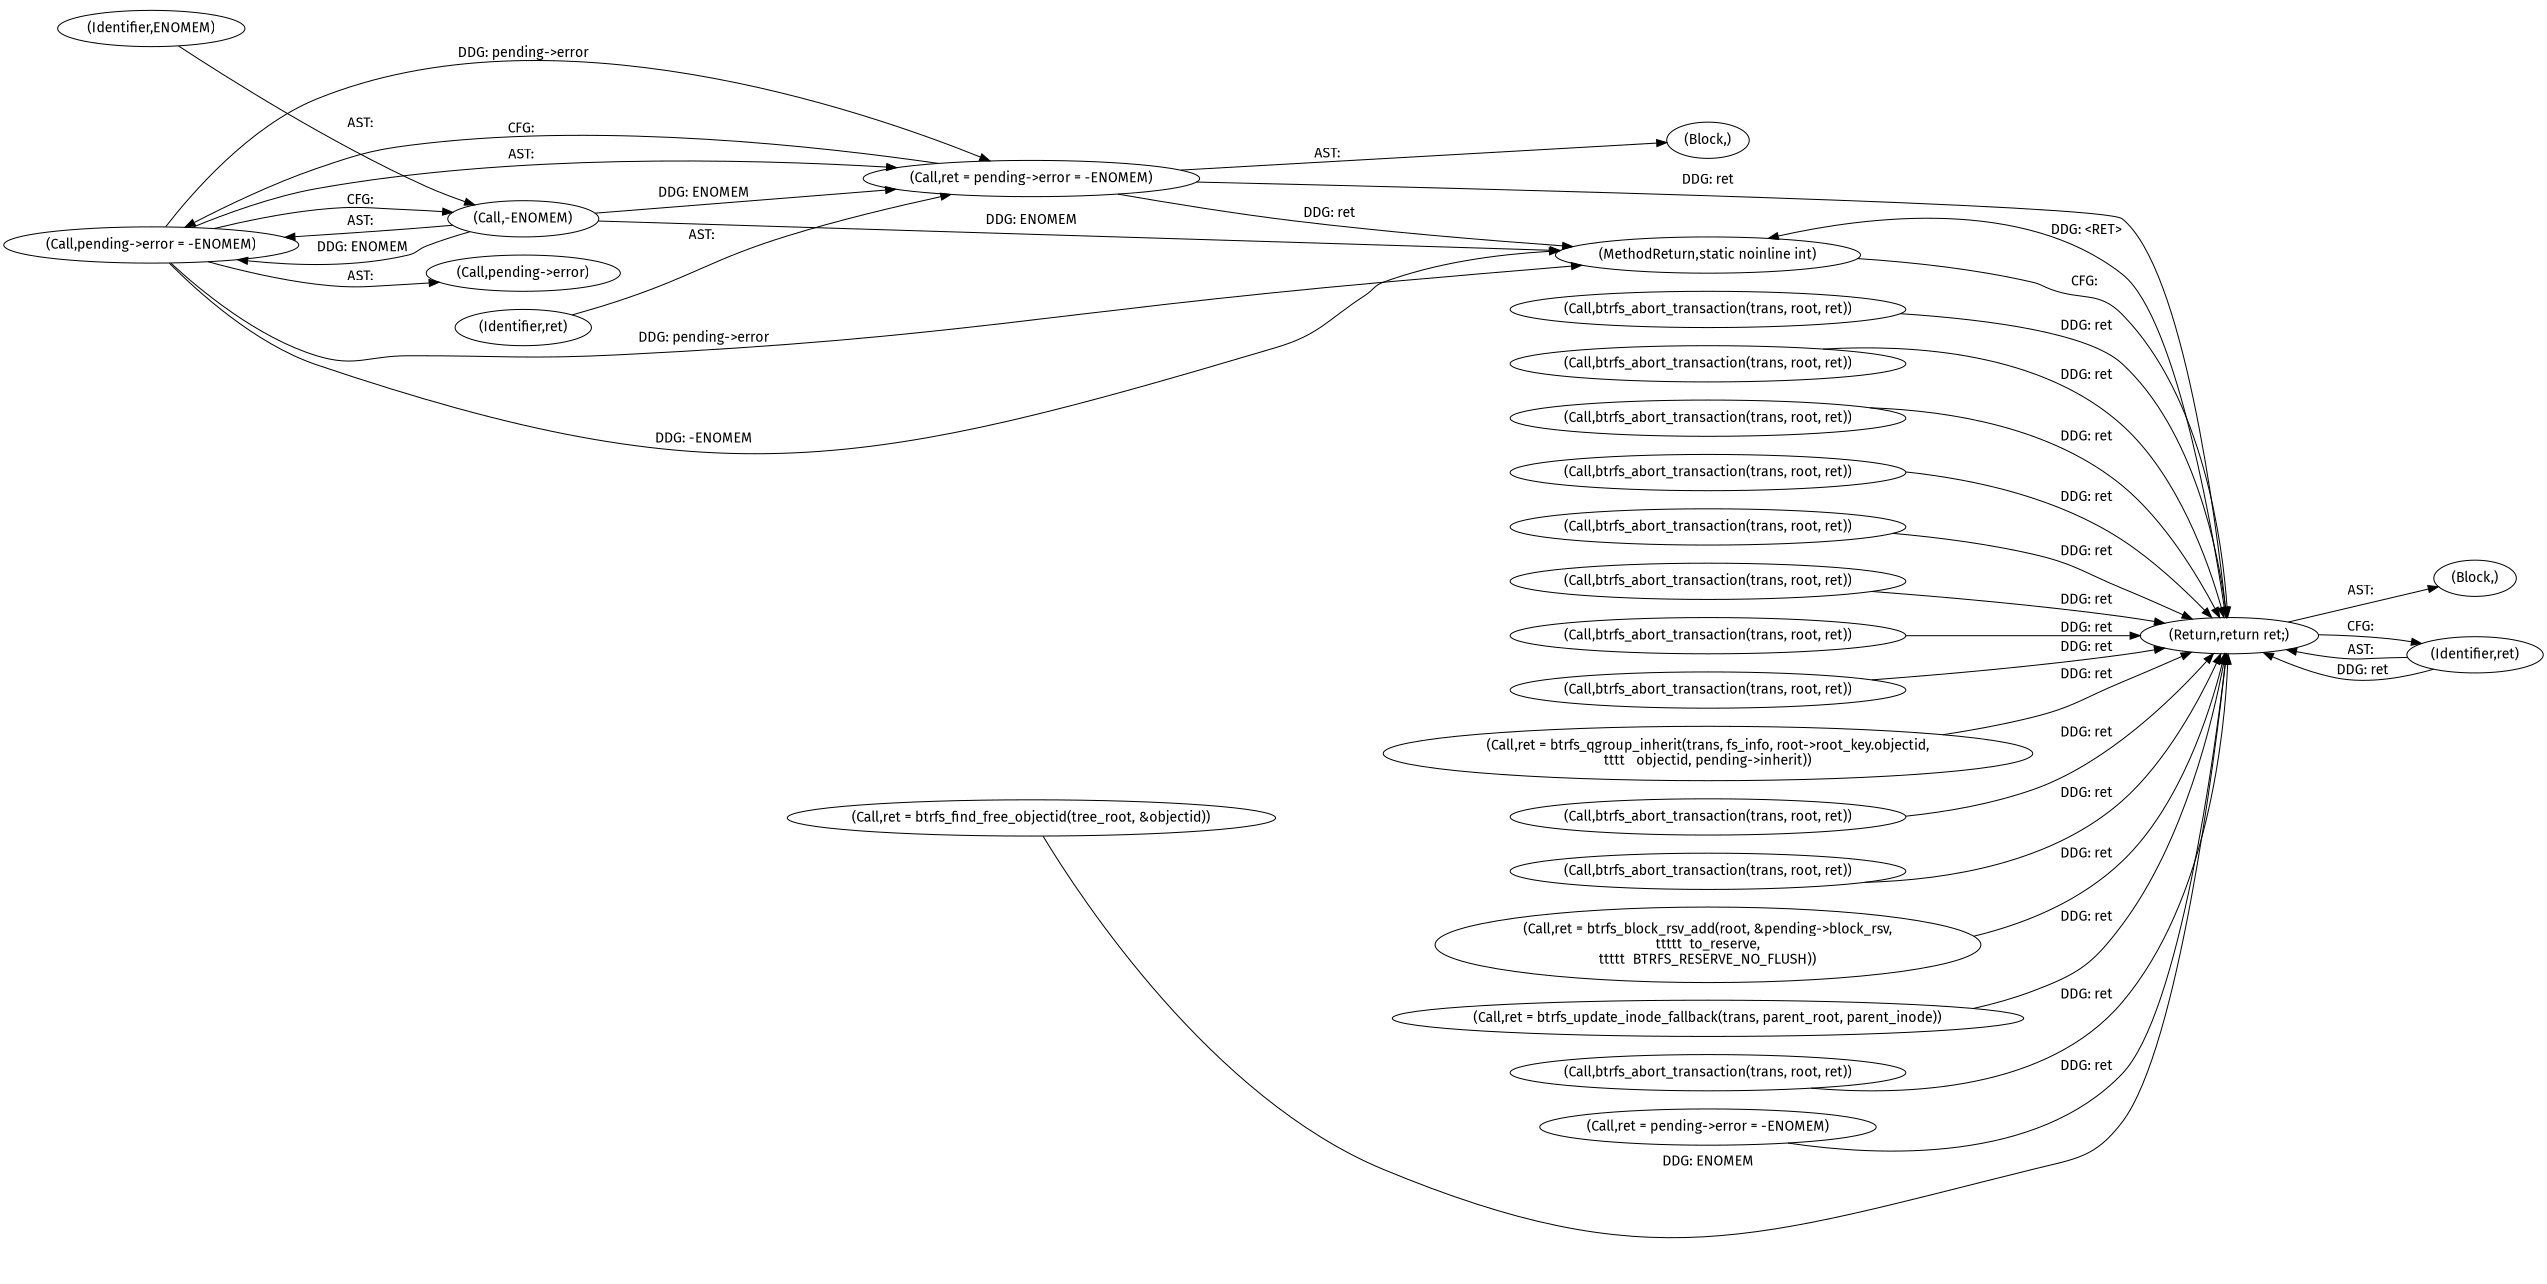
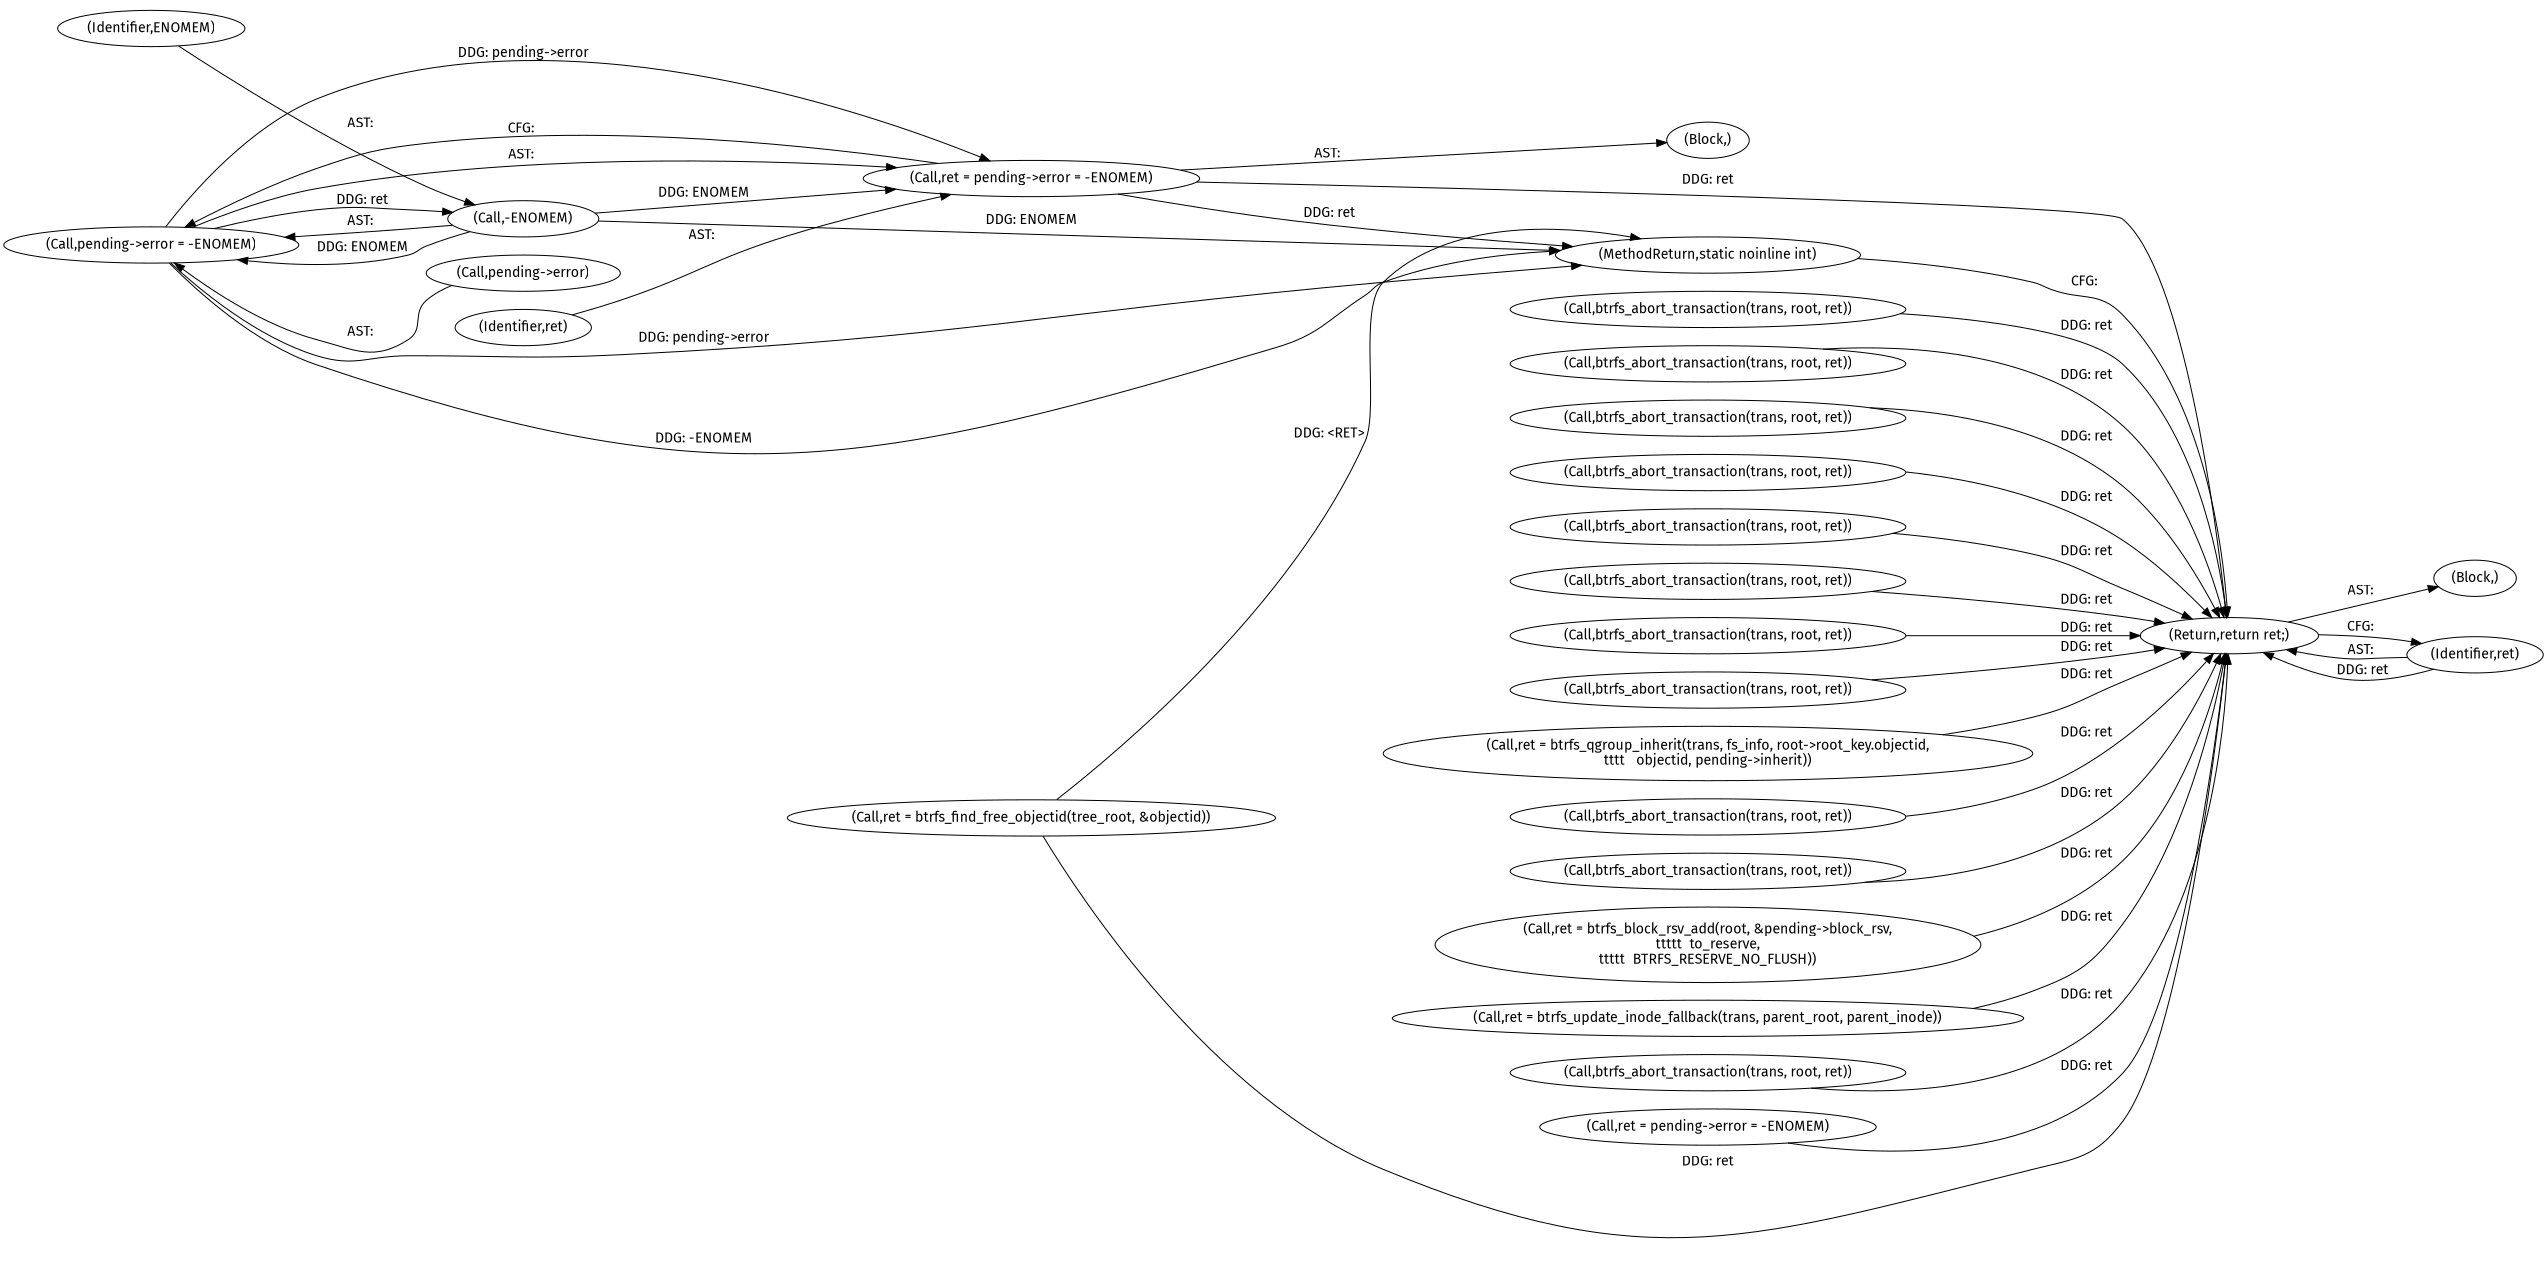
edge "(Call,pending->error = -ENOMEM)" -> "(Call,-ENOMEM)": label "CFG: " -> "DDG: ret"
edge "(Return,return ret;)" -> "(MethodReturn,static noinline int)": now "(Call,ret = btrfs_find_free_objectid(tree_root, &objectid))" -> "(MethodReturn,static noinline int)"
edge "(Call,pending->error = -ENOMEM)" -> "(Call,pending->error)": reversed
edge "(Call,ret = btrfs_find_free_objectid(tree_root, &objectid))" -> "(Return,return ret;)": label "DDG: ENOMEM" -> "DDG: ret"
